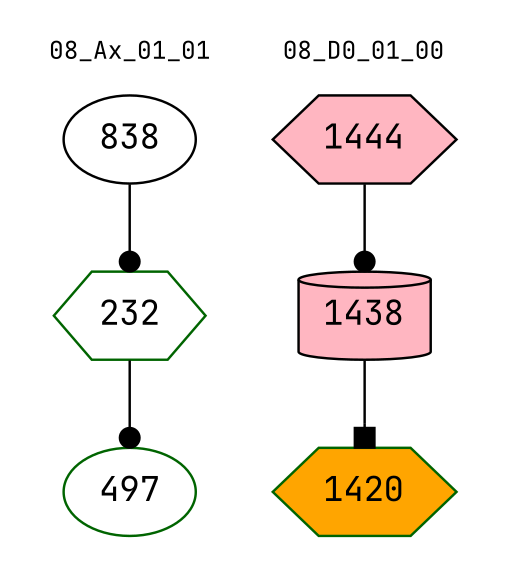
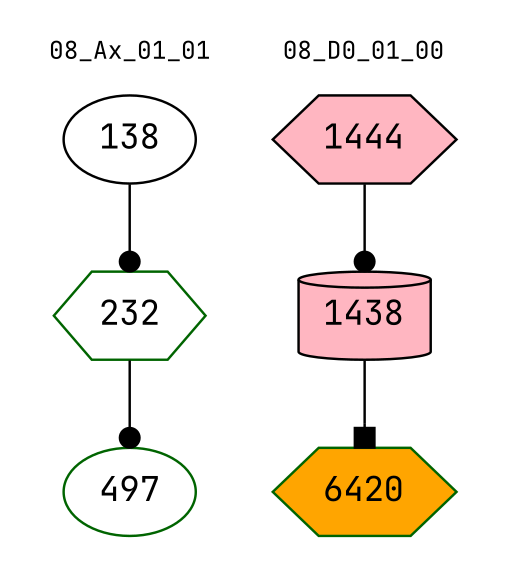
node "838": label "838" -> "138"
node "1420": label "1420" -> "6420"
